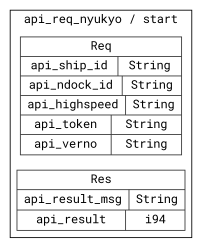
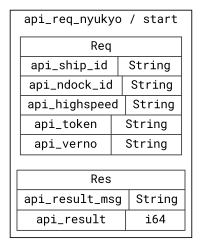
node "Res": text "i94" -> "i64"
